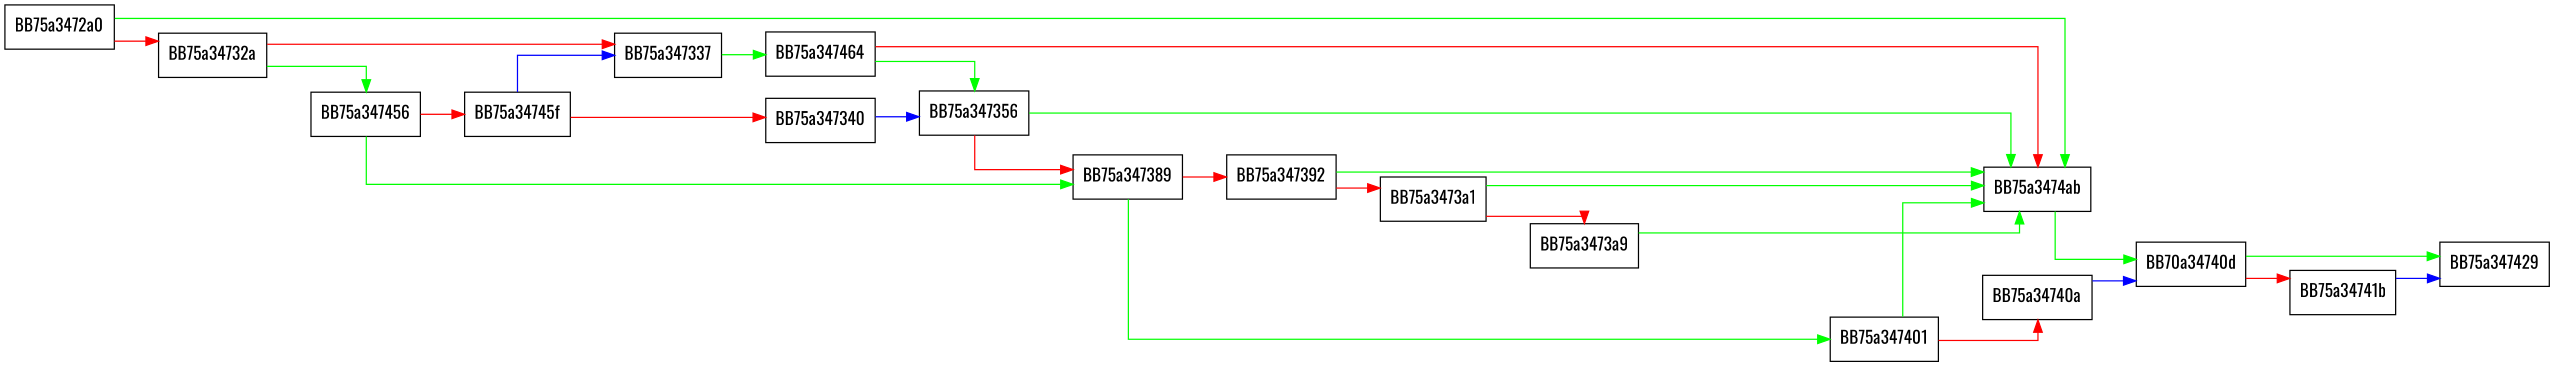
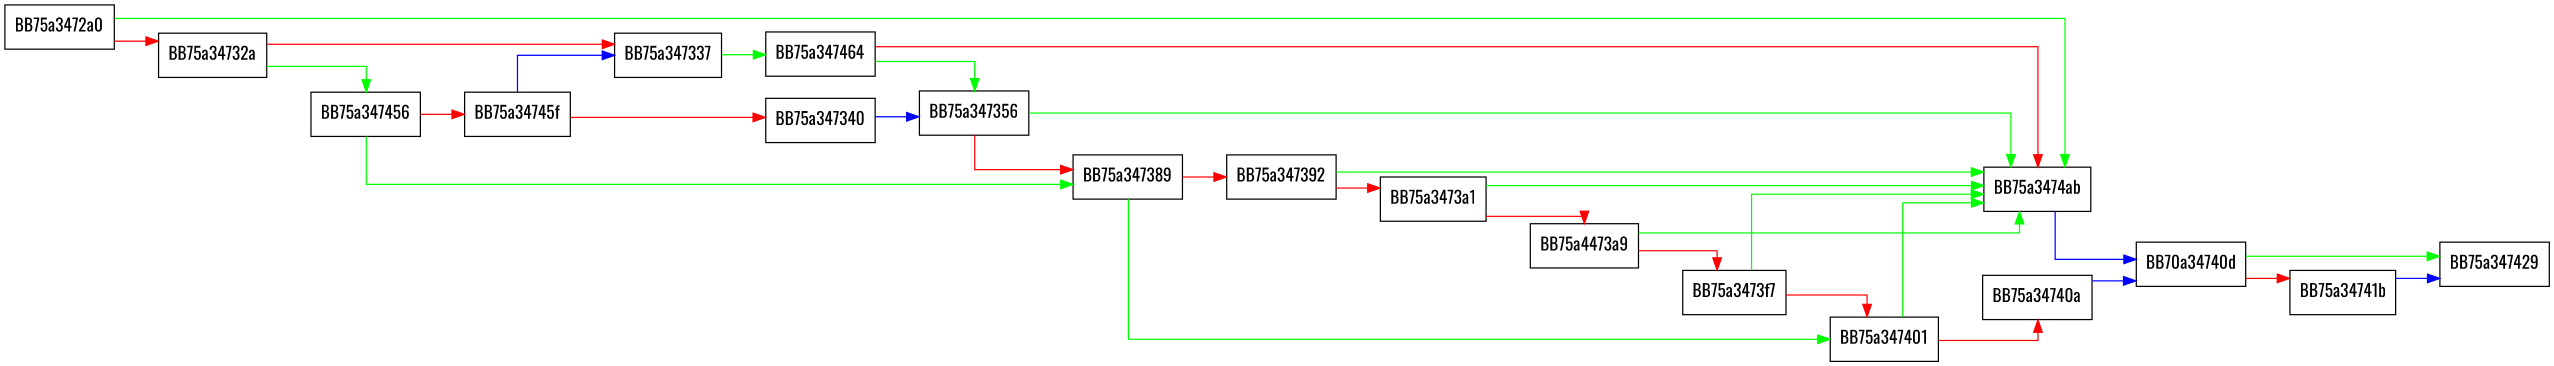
node "BB75a3473a9": label "BB75a3473a9" -> "BB75a4473a9"
edge "BB75a3474ab" -> "BB70a34740d": color green -> blue
node "BB75a3473f7": added
